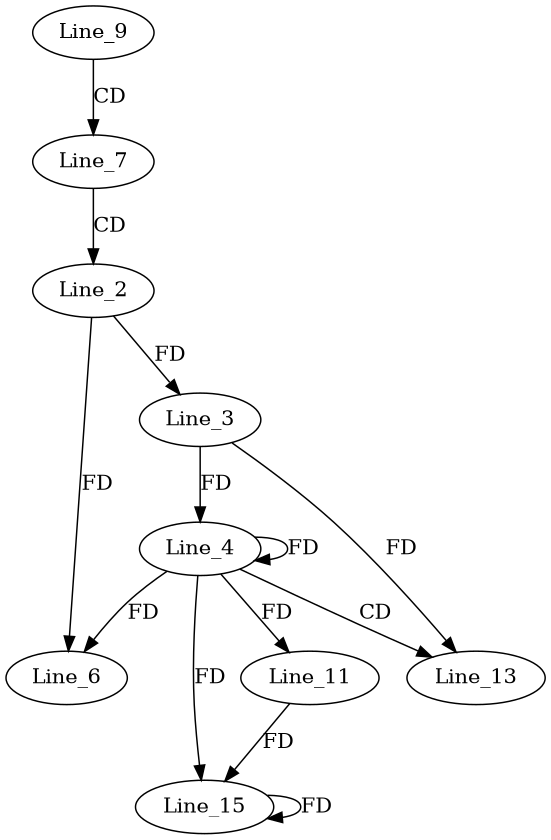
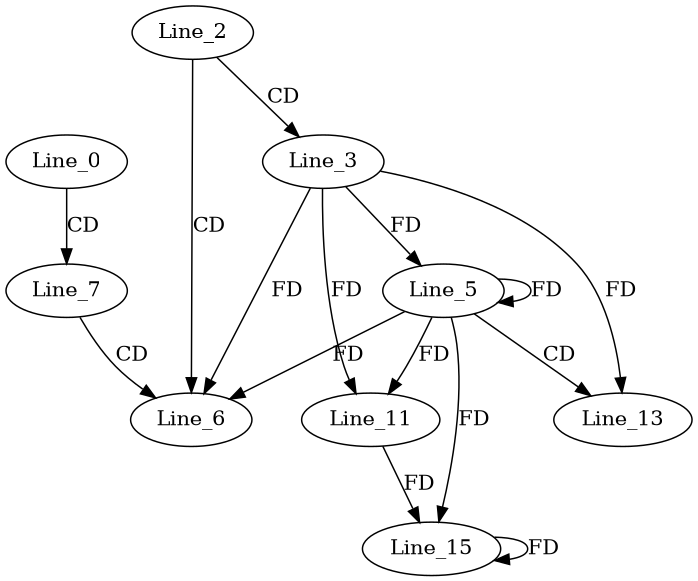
node "Line_9": label "Line_9" -> "Line_0"
edge "Line_7" -> "Line_2": now "Line_7" -> "Line_6"
edge "Line_3" -> "Line_6": added, label "FD"
edge "Line_3" -> "Line_11": added, label "FD"
edge "Line_2" -> "Line_3": label "FD" -> "CD"
edge "Line_2" -> "Line_6": label "FD" -> "CD"
node "Line_4": label "Line_4" -> "Line_5"
